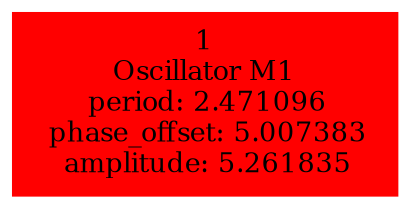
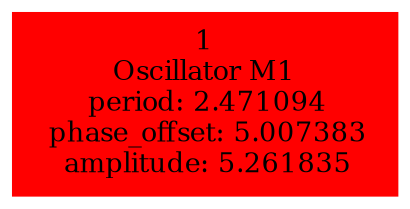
node "1": text "period: 2.471096" -> "period: 2.471094"
